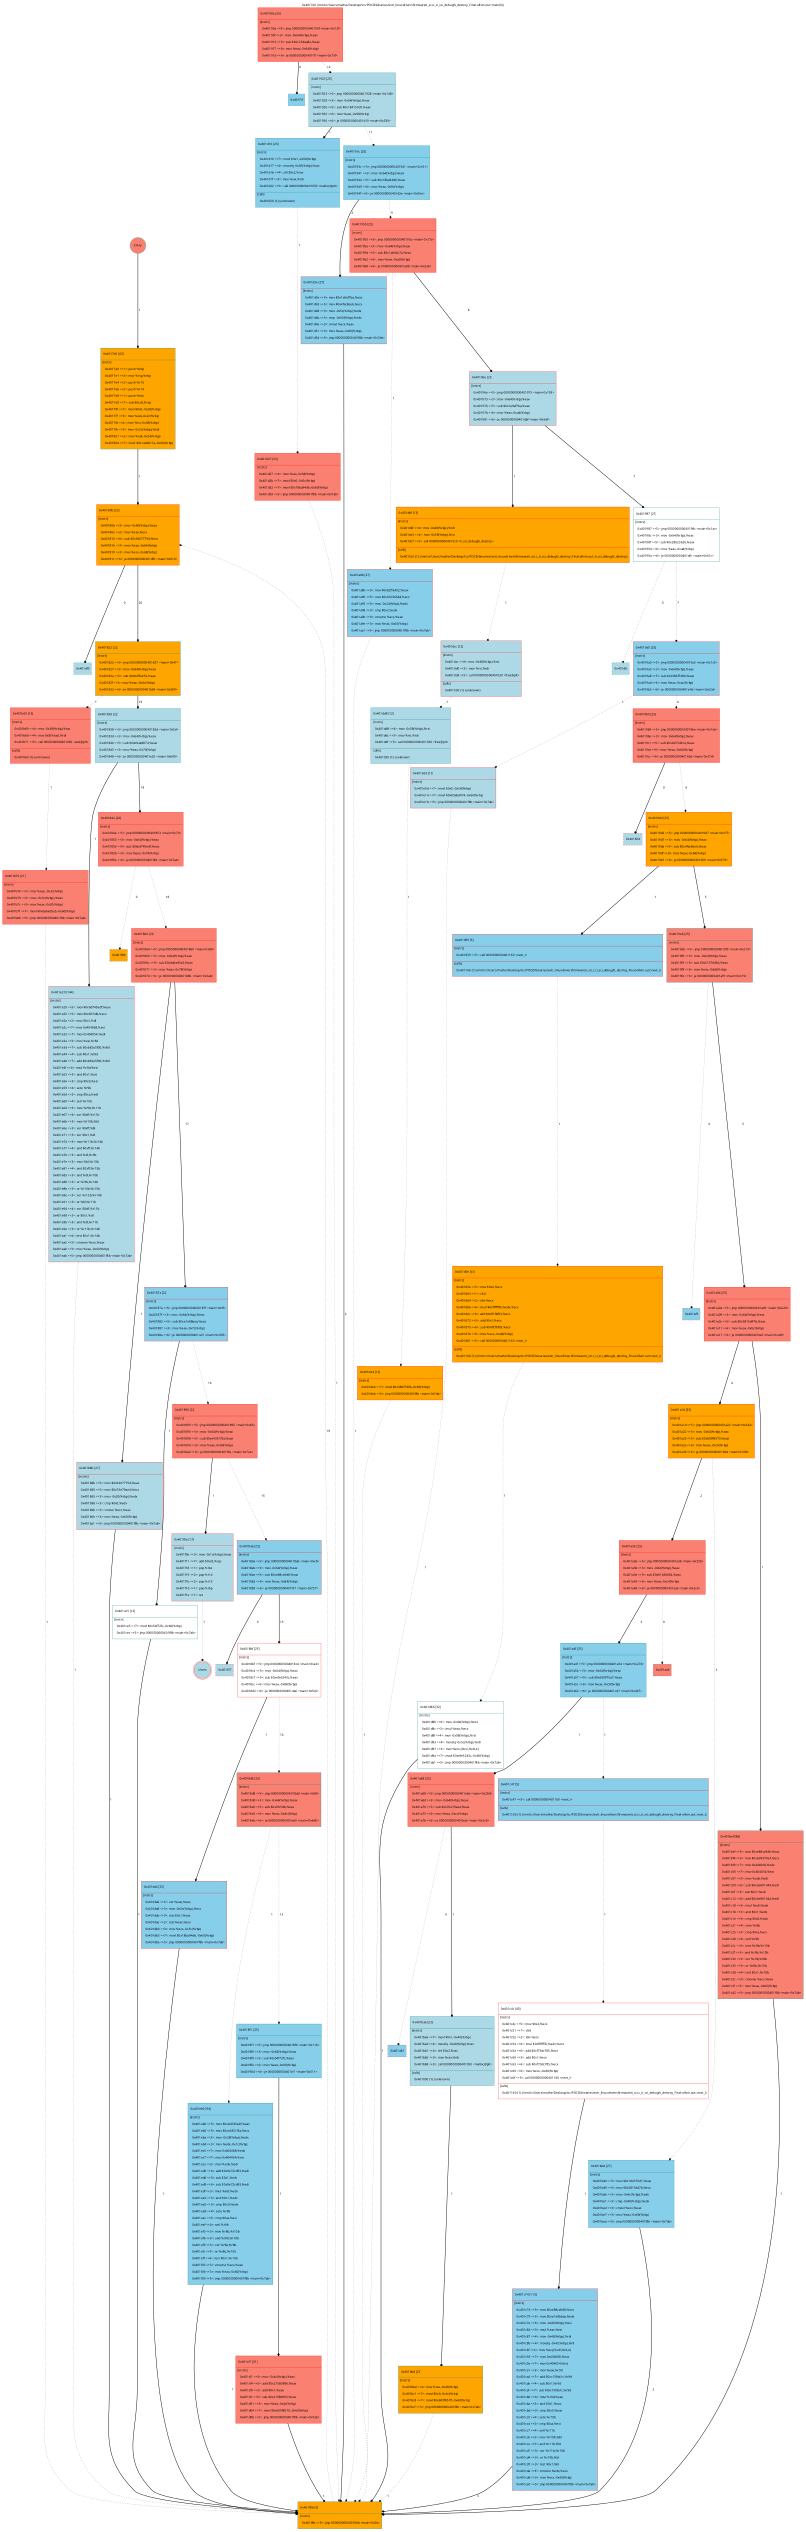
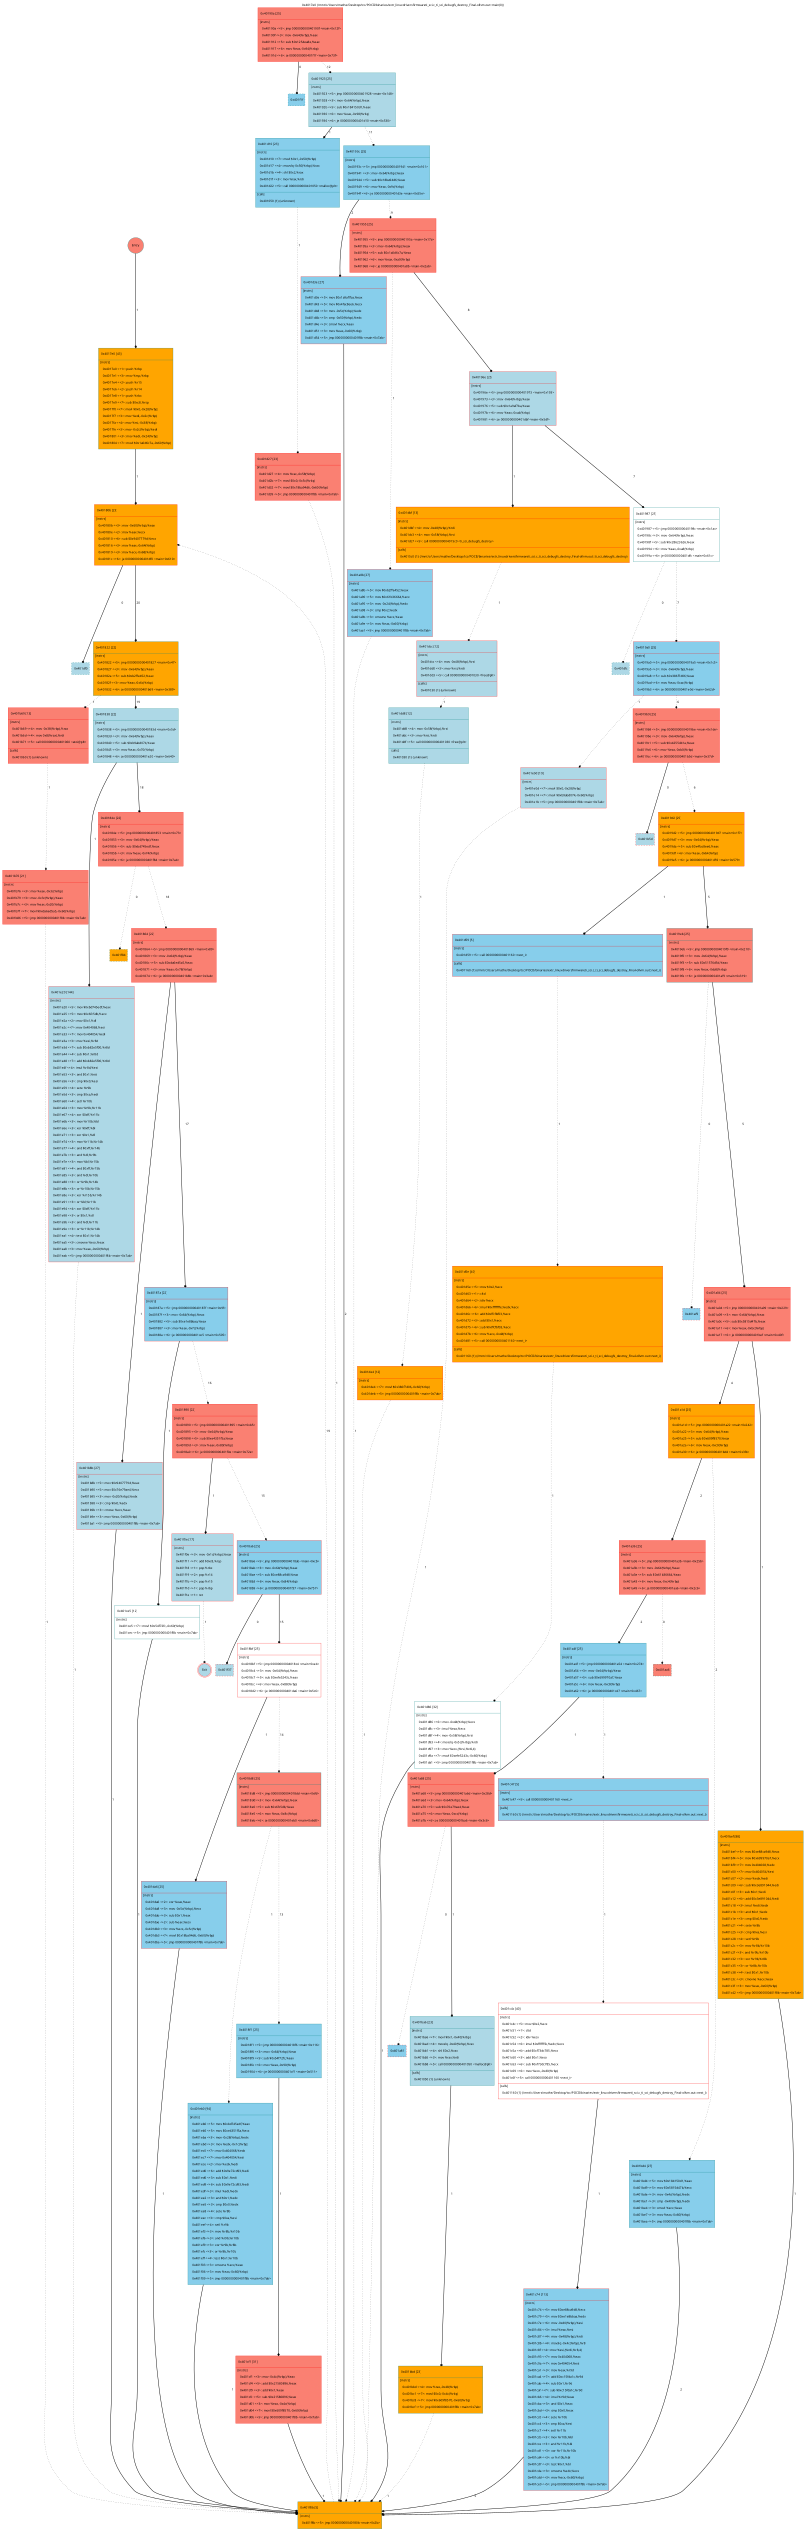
edge "0x40184e [22]" -> "0x401864 [22]": arrowhead diamond -> dot
node "Users": label "Users" -> "Exit"
node "0x401bef [88]": fillcolor salmon -> orange
